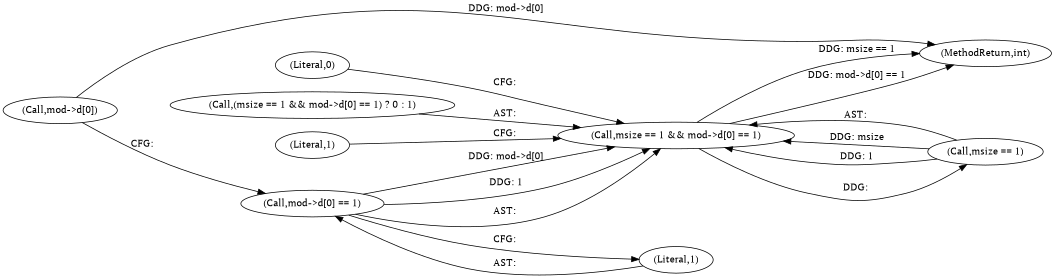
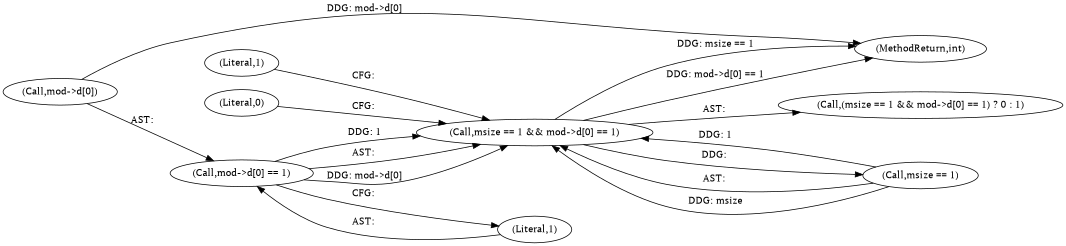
edge "(Call,(msize == 1 && mod->d[0] == 1) ? 0 : 1)" -> "(Call,msize == 1 && mod->d[0] == 1)": reversed
edge "(Call,mod->d[0])" -> "(Call,mod->d[0] == 1)": label "CFG: " -> "AST: "
